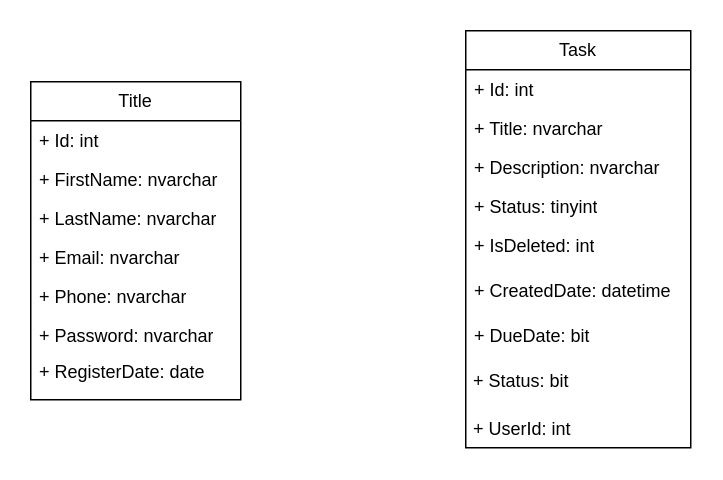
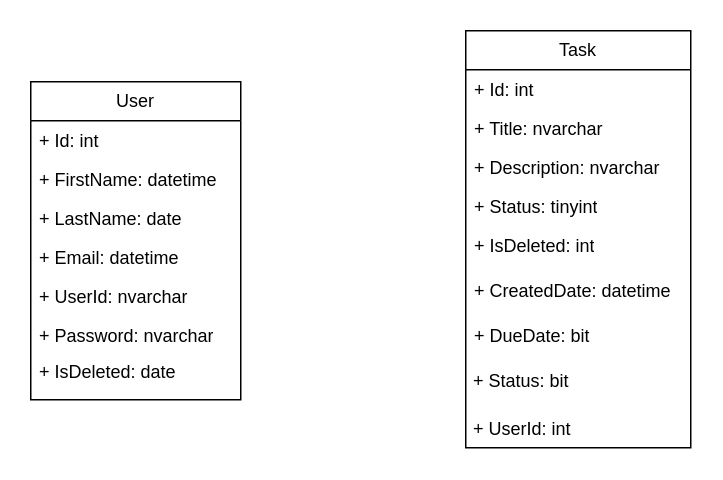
node "Title": label "Title" -> "User"
node "+ FirstName: nvarchar": label "+ FirstName: nvarchar" -> "+ FirstName: datetime"
node "+ LastName: nvarchar": label "+ LastName: nvarchar" -> "+ LastName: date"
node "+ Email: nvarchar": label "+ Email: nvarchar" -> "+ Email: datetime"
node "+ Phone: nvarchar": label "+ Phone: nvarchar" -> "+ UserId: nvarchar"
node "+ RegisterDate: date": label "+ RegisterDate: date" -> "+ IsDeleted: date"
